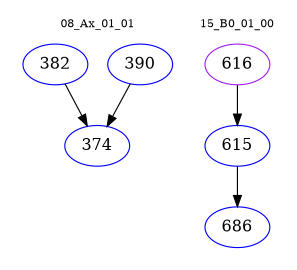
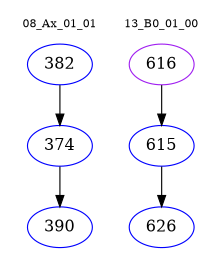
cluster "15_B0_01_00": label "15_B0_01_00" -> "13_B0_01_00"
edge "390" -> "374": reversed
node "686": label "686" -> "626"
